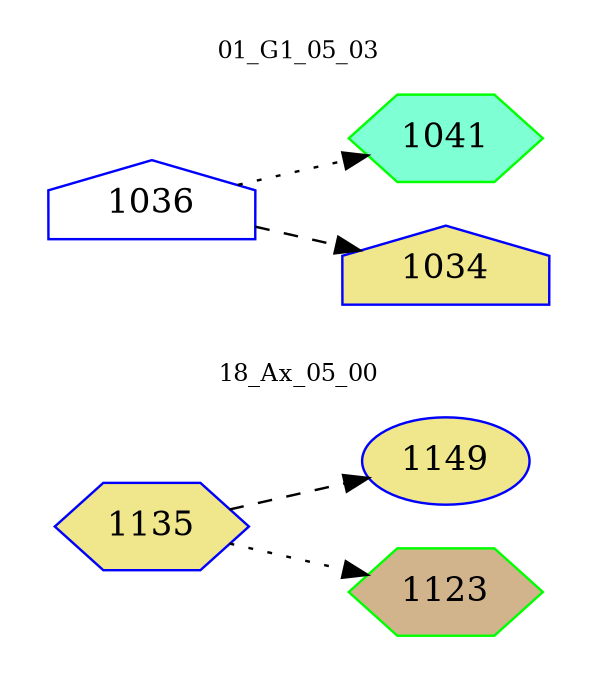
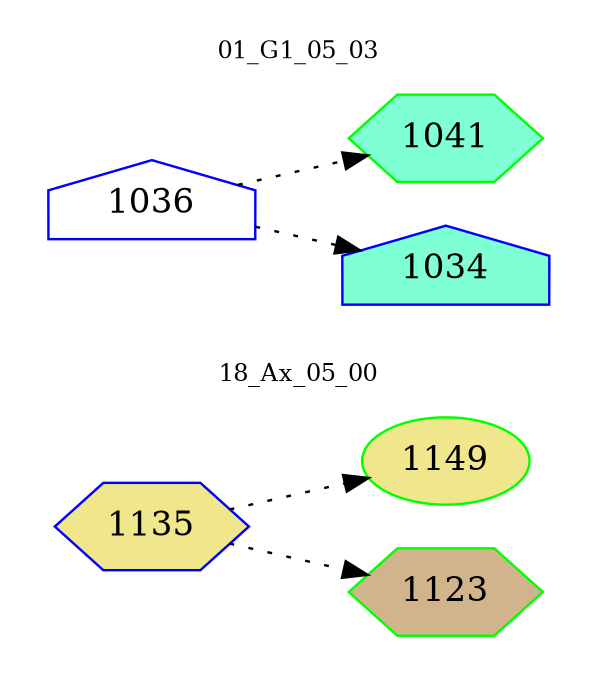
edge "1036" -> "1034": style dashed -> dotted
node "1034": fillcolor khaki -> aquamarine
node "1149": color blue -> green
edge "1135" -> "1149": style dashed -> dotted
